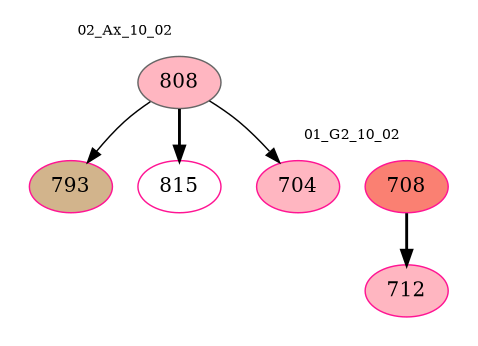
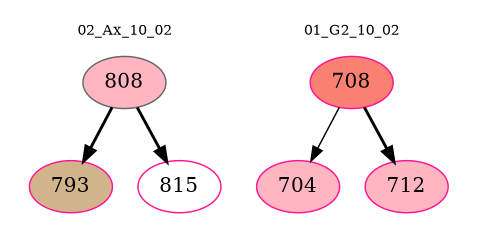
edge "808" -> "793": style solid -> bold
edge "808" -> "704": now "708" -> "704"
